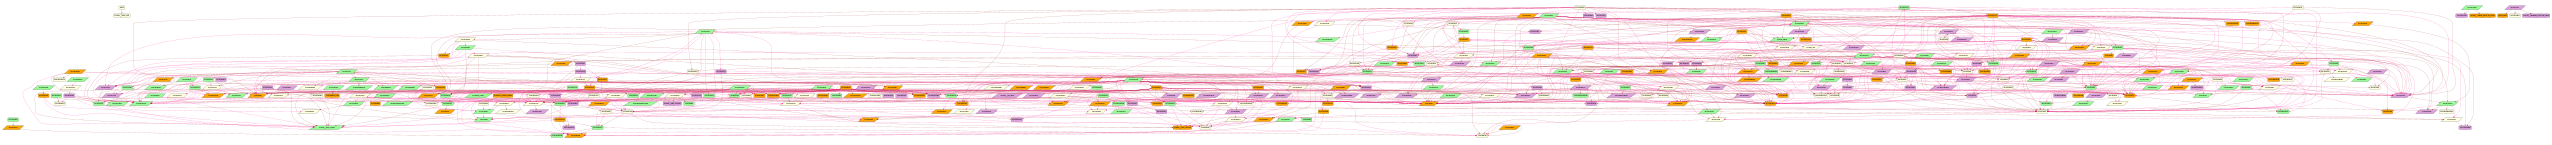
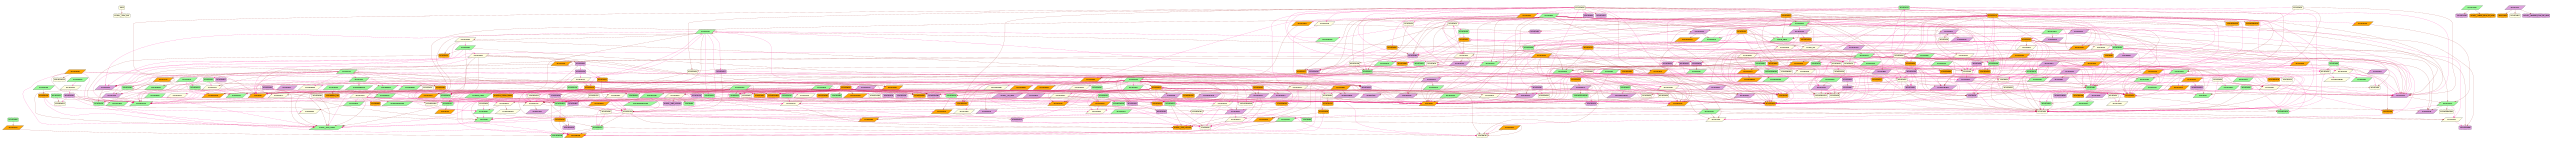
node "fcn.08056f64": added
